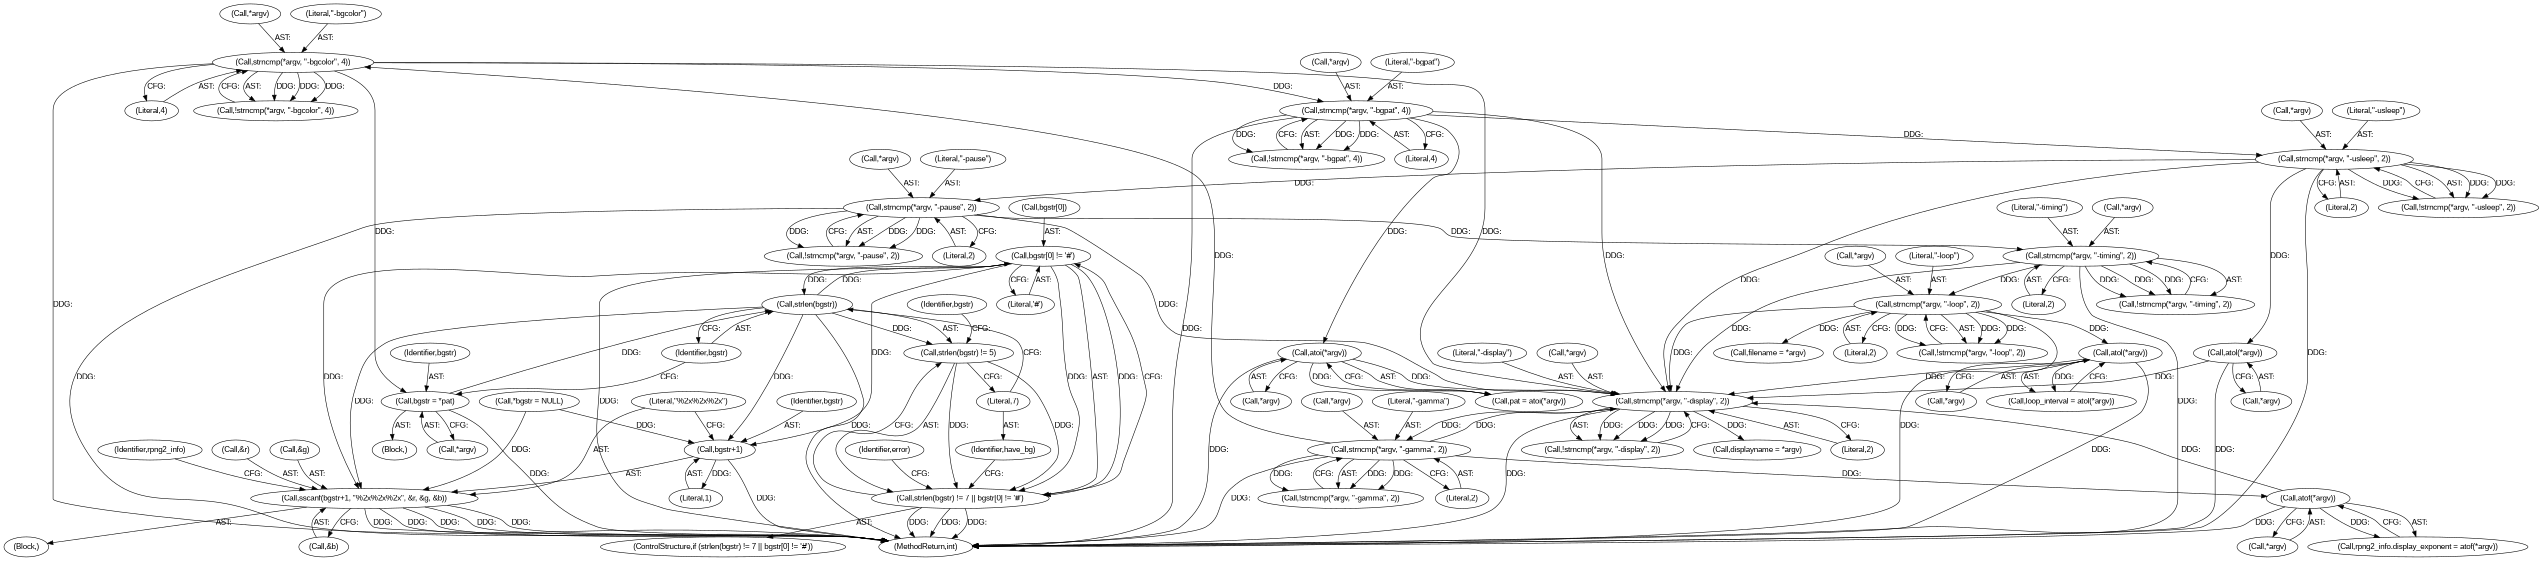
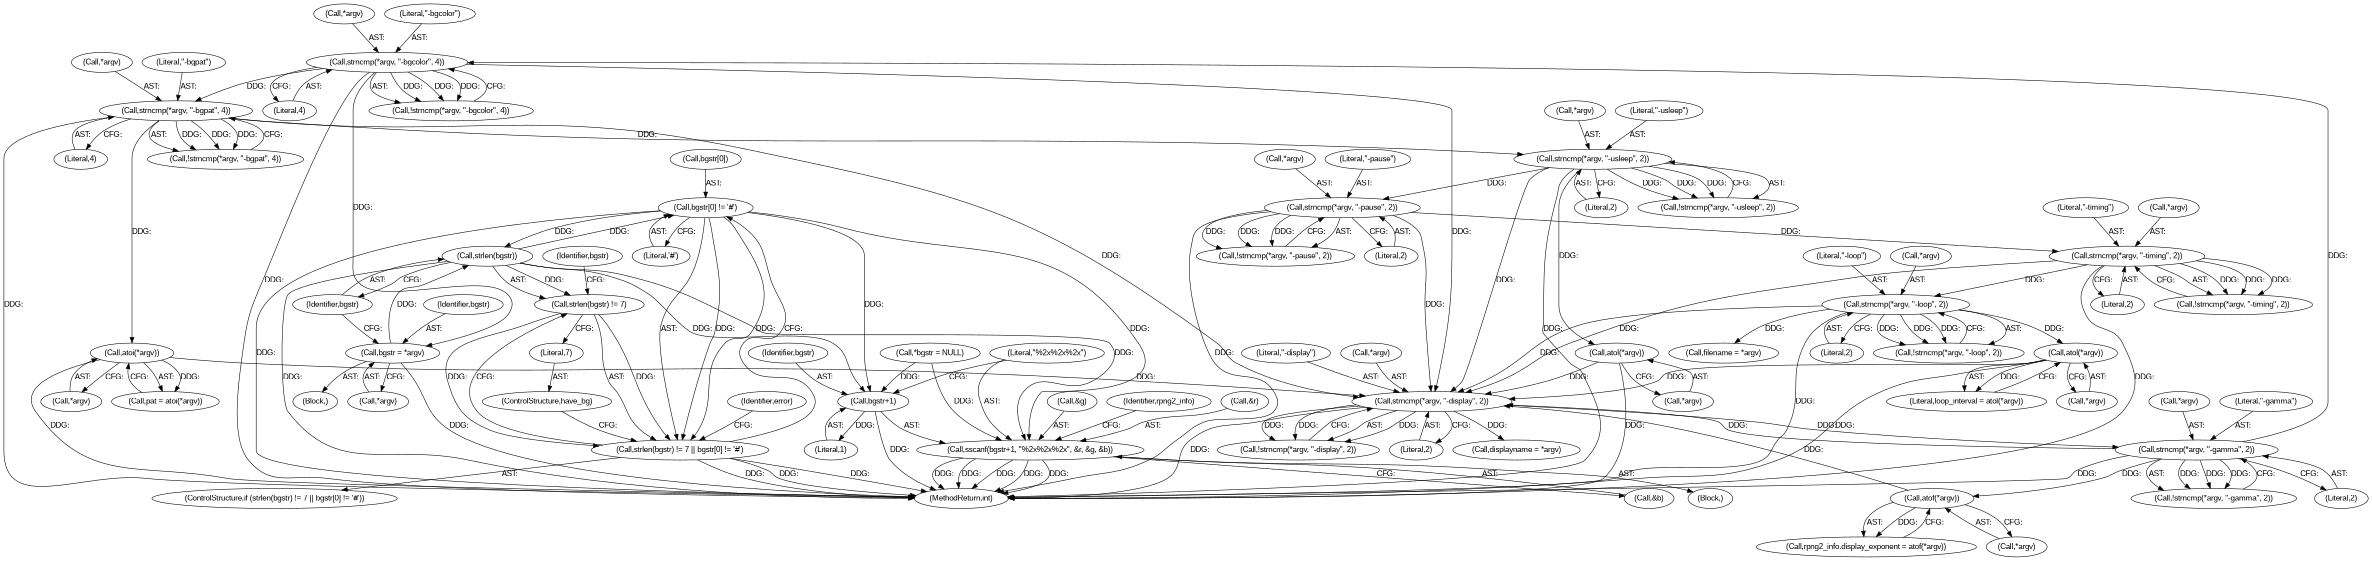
edge "(Literal,7)" -> "(Call,strlen(bgstr))": removed, label "CFG:"
node "(Call,strlen(bgstr) != 5)": label "(Call,strlen(bgstr) != 5)" -> "(Call,strlen(bgstr) != 7)"
node "(Call,bgstr = *pat)": label "(Call,bgstr = *pat)" -> "(Call,bgstr = *argv)"
node "(Call,loop_interval = atol(*argv))": label "(Call,loop_interval = atol(*argv))" -> "(Literal,loop_interval = atol(*argv))"
node "(Identifier,have_bg)": label "(Identifier,have_bg)" -> "(ControlStructure,have_bg)"
edge "(Call,atof(*argv))" -> "(MethodReturn,int)": removed, label "DDG:"
